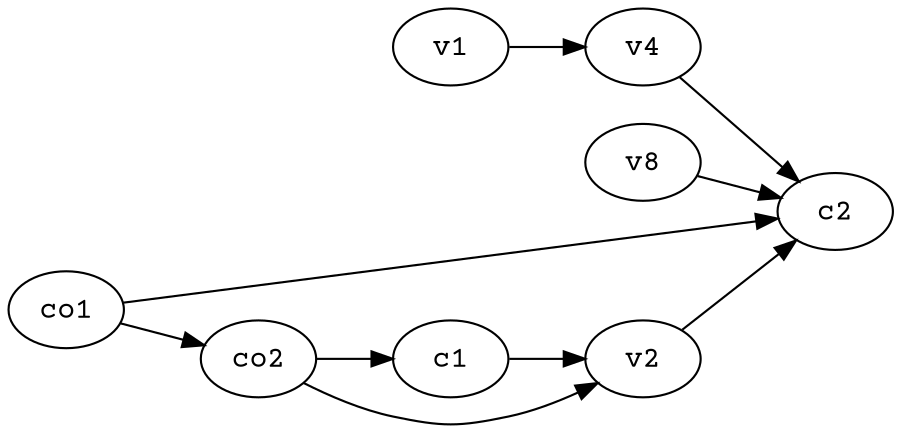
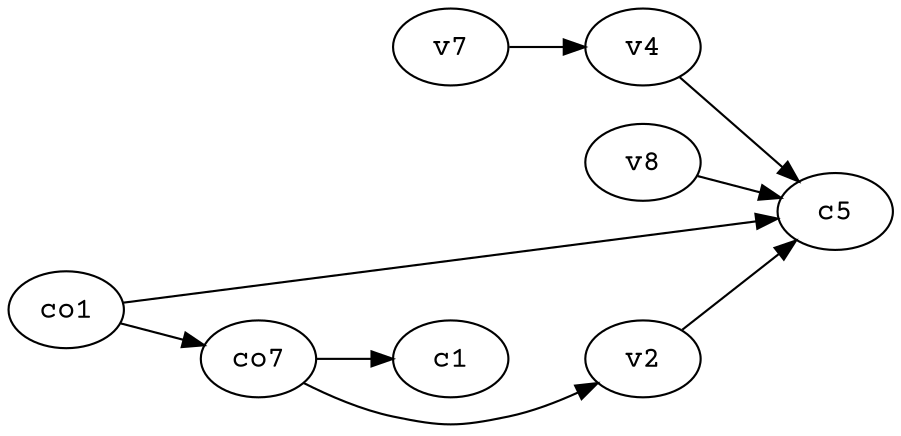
node "v1": label "v1" -> "v7"
node "c2": label "c2" -> "c5"
node "co2": label "co2" -> "co7"
edge "c1" -> "v2": removed
